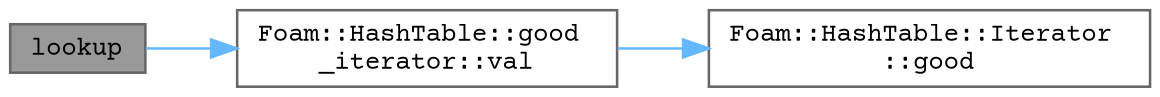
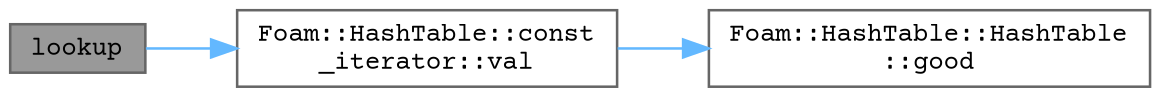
node "Foam::HashTable::good _iterator::val": label "Foam::HashTable::good _iterator::val" -> "Foam::HashTable::const _iterator::val"
node "Foam::HashTable::Iterator ::good": label "Foam::HashTable::Iterator ::good" -> "Foam::HashTable::HashTable ::good"
